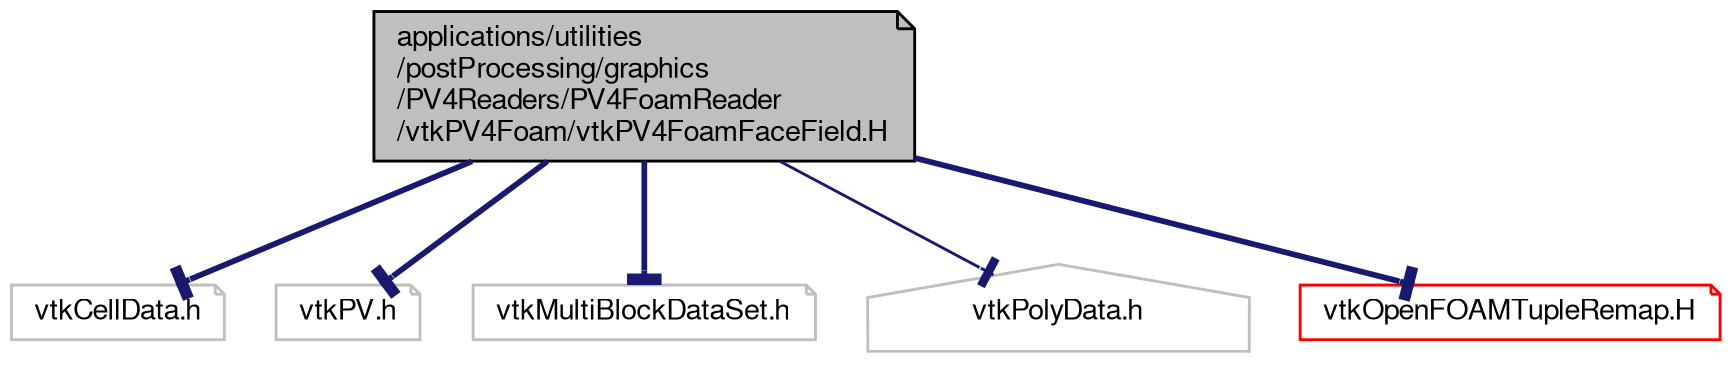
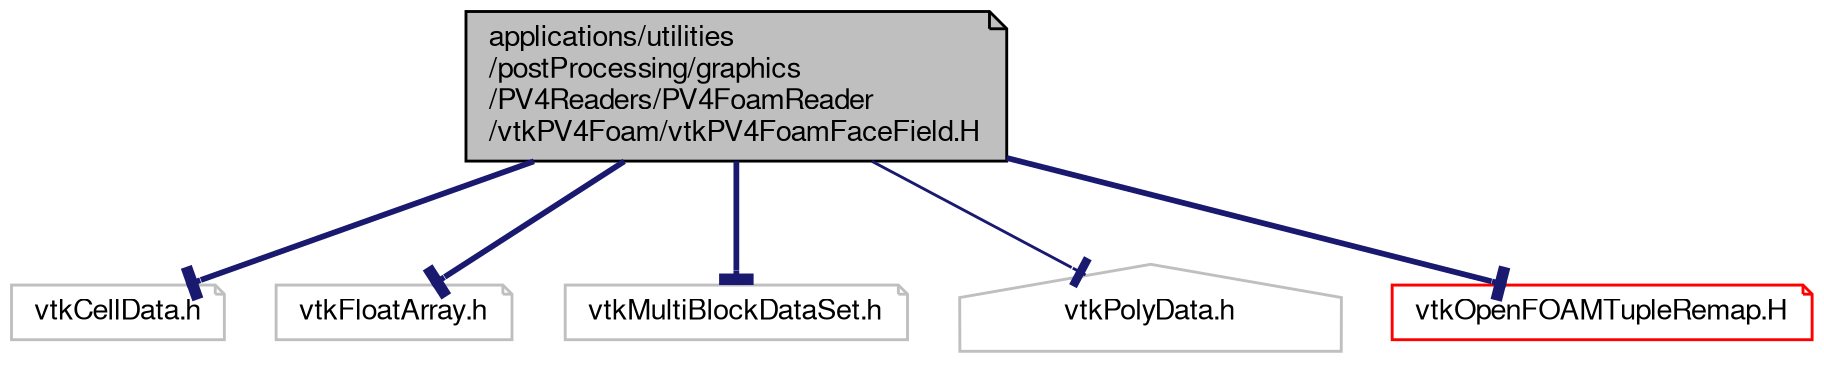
node "vtkPV.h": label "vtkPV.h" -> "vtkFloatArray.h"
